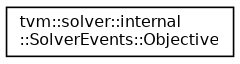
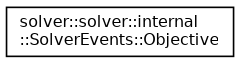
node "tvm::solver::internal ::SolverEvents::Objective": label "tvm::solver::internal ::SolverEvents::Objective" -> "solver::solver::internal ::SolverEvents::Objective"
